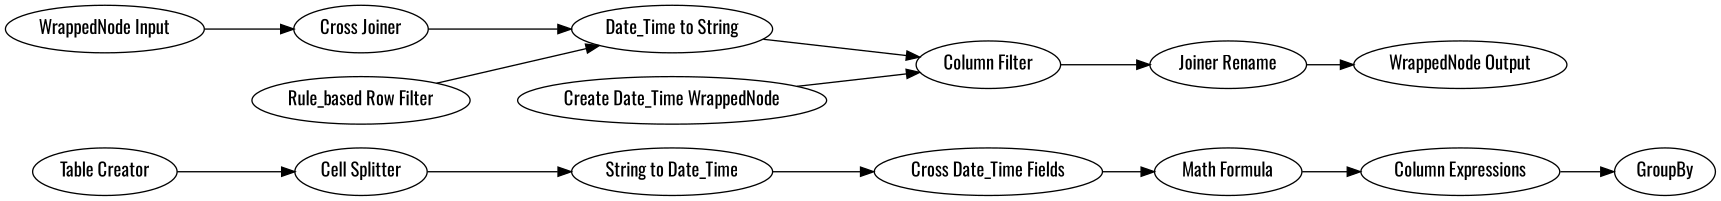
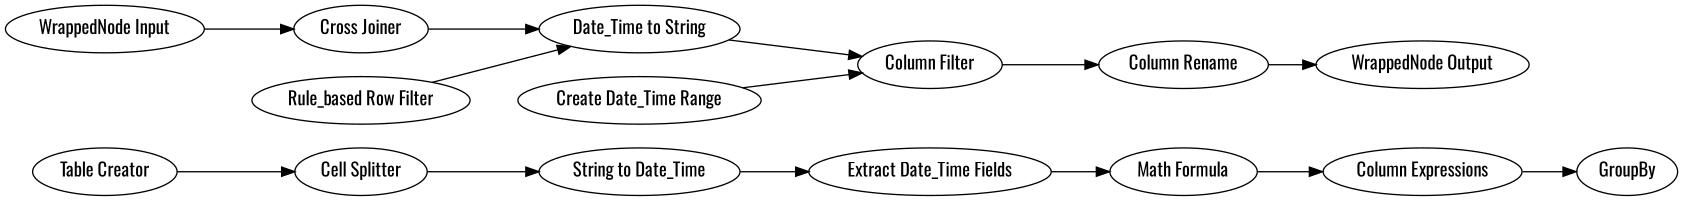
node "Joiner Rename": label "Joiner Rename" -> "Column Rename"
node "Create Date_Time WrappedNode": label "Create Date_Time WrappedNode" -> "Create Date_Time Range"
node "Cross Date_Time Fields": label "Cross Date_Time Fields" -> "Extract Date_Time Fields"
